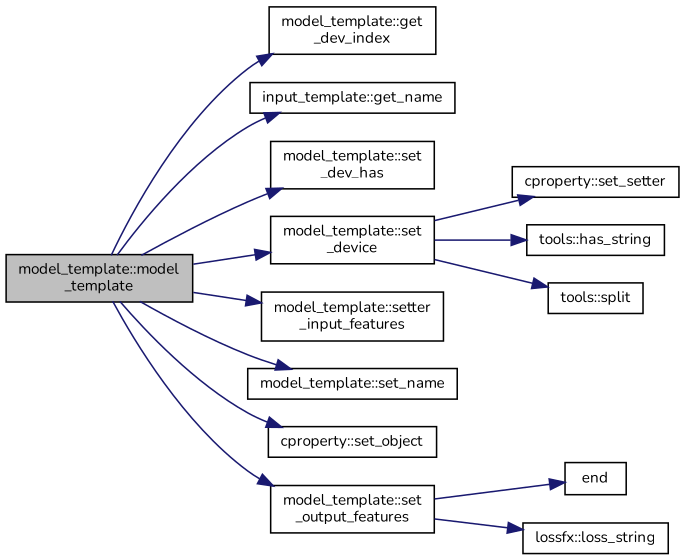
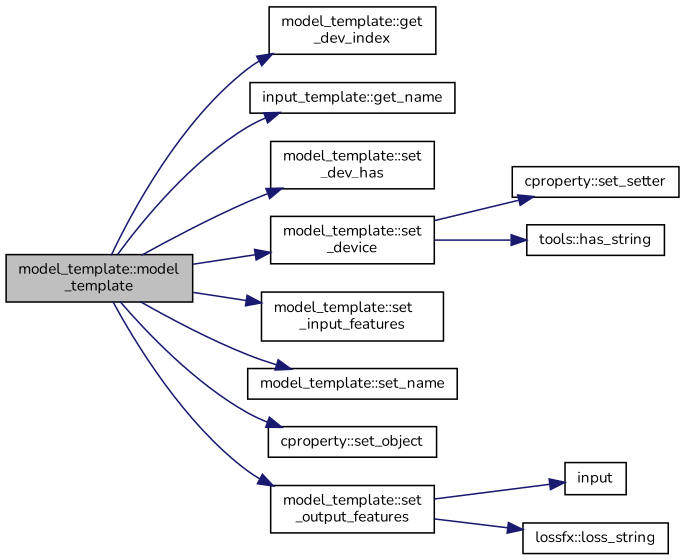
node "tools::split": removed
node "model_template::setter _input_features": label "model_template::setter _input_features" -> "model_template::set _input_features"
node "end": label "end" -> "input"
